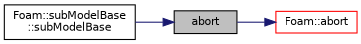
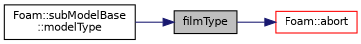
node "Foam::subModelBase ::subModelBase": label "Foam::subModelBase ::subModelBase" -> "Foam::subModelBase ::modelType"
node "abort": label "abort" -> "filmType"
